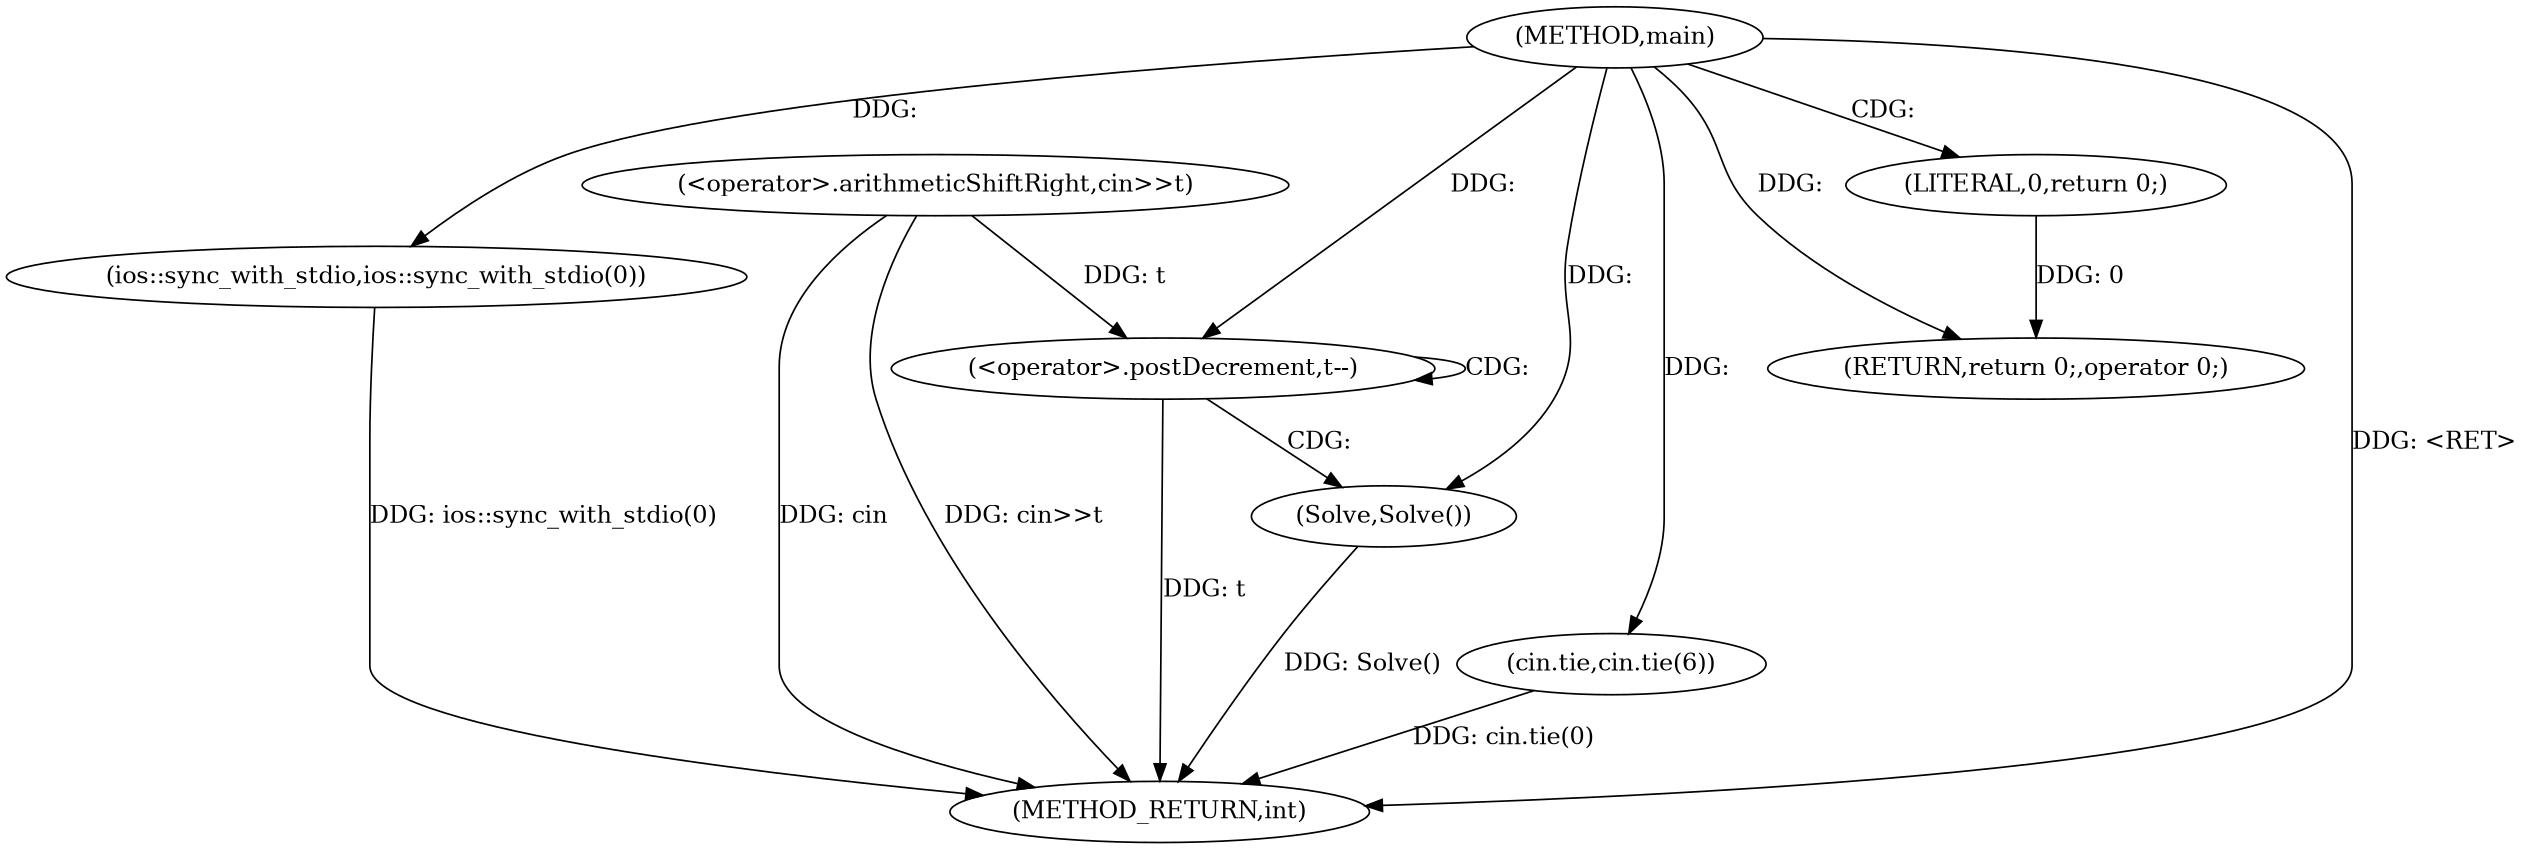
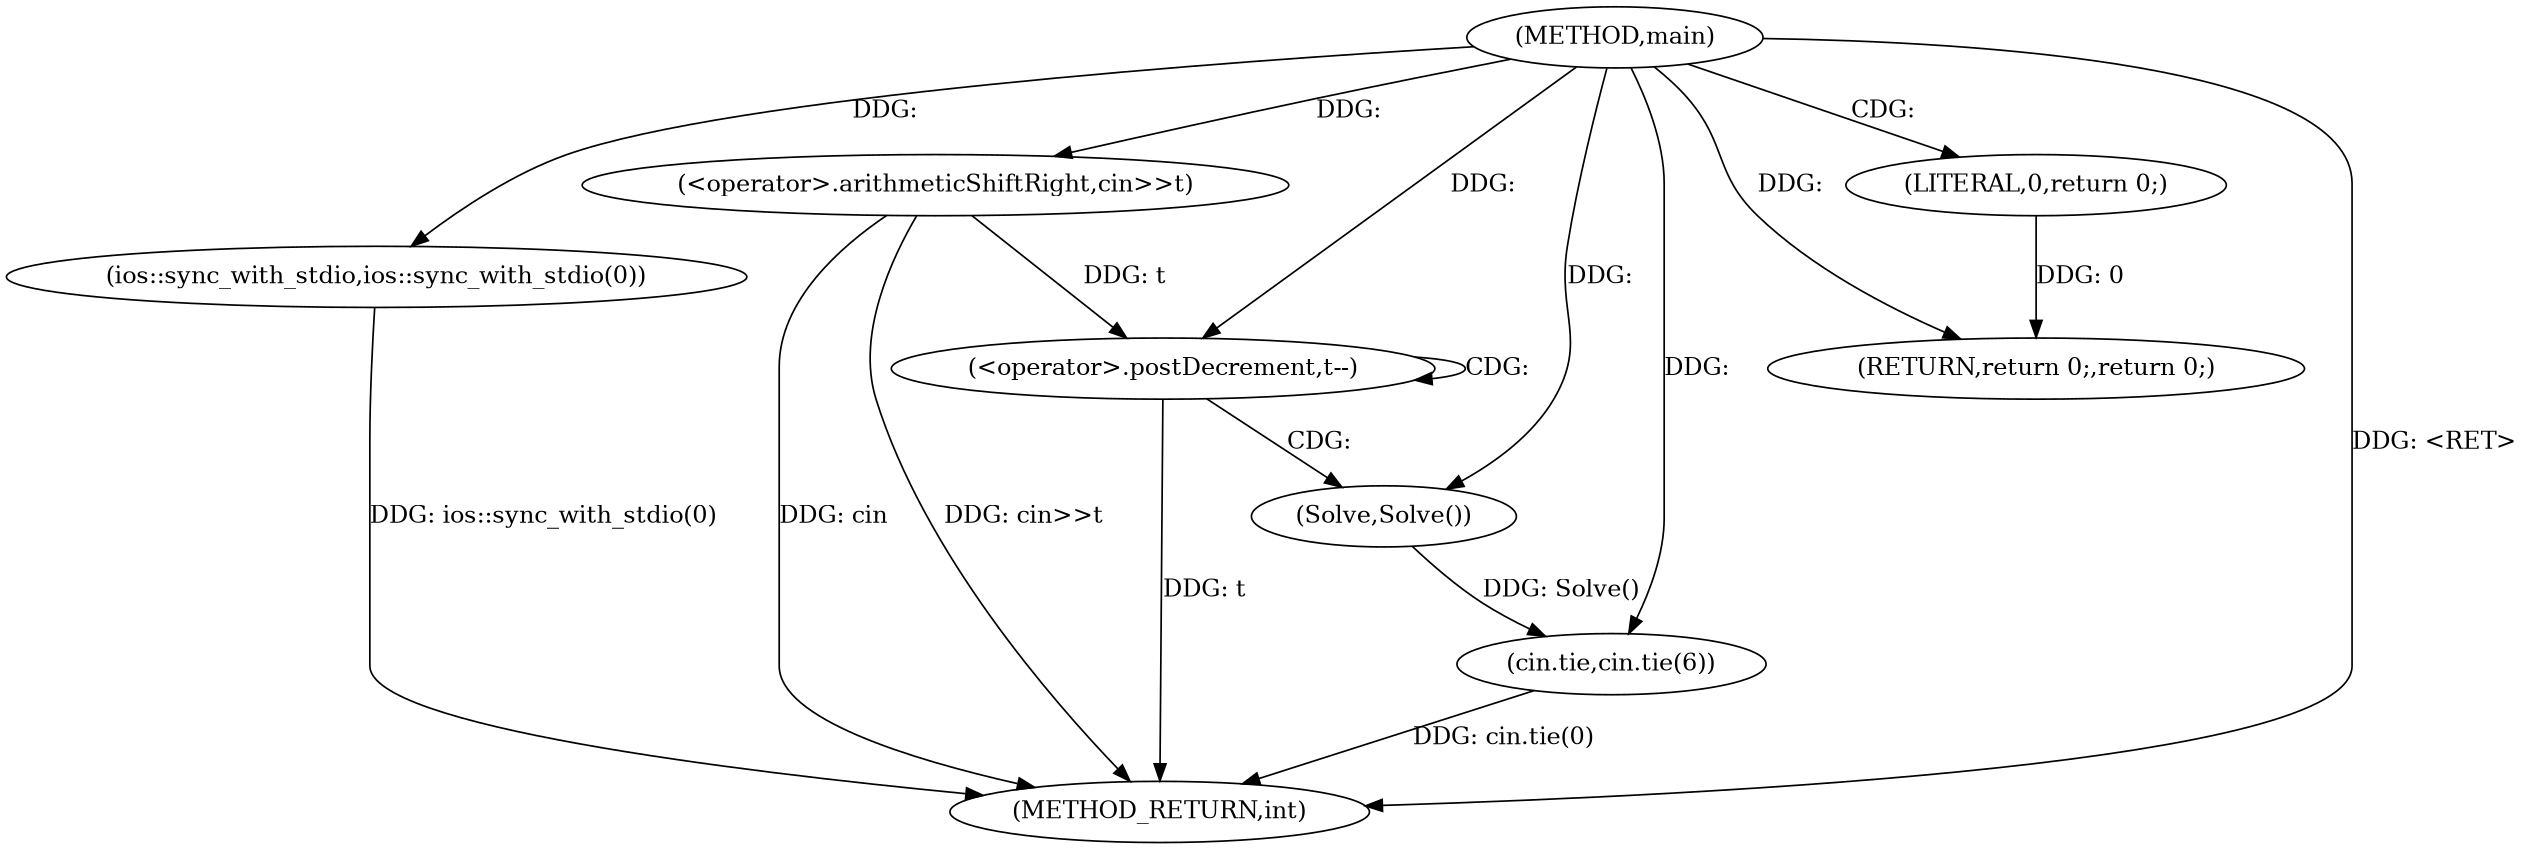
edge "(METHOD,main)" -> "(<operator>.arithmeticShiftRight,cin>>t)": added, label "DDG:"
node "(RETURN,return 0;,operator 0;)": label "(RETURN,return 0;,operator 0;)" -> "(RETURN,return 0;,return 0;)"
edge "(Solve,Solve())" -> "(METHOD_RETURN,int)": now "(Solve,Solve())" -> "(cin.tie,cin.tie(6))"
